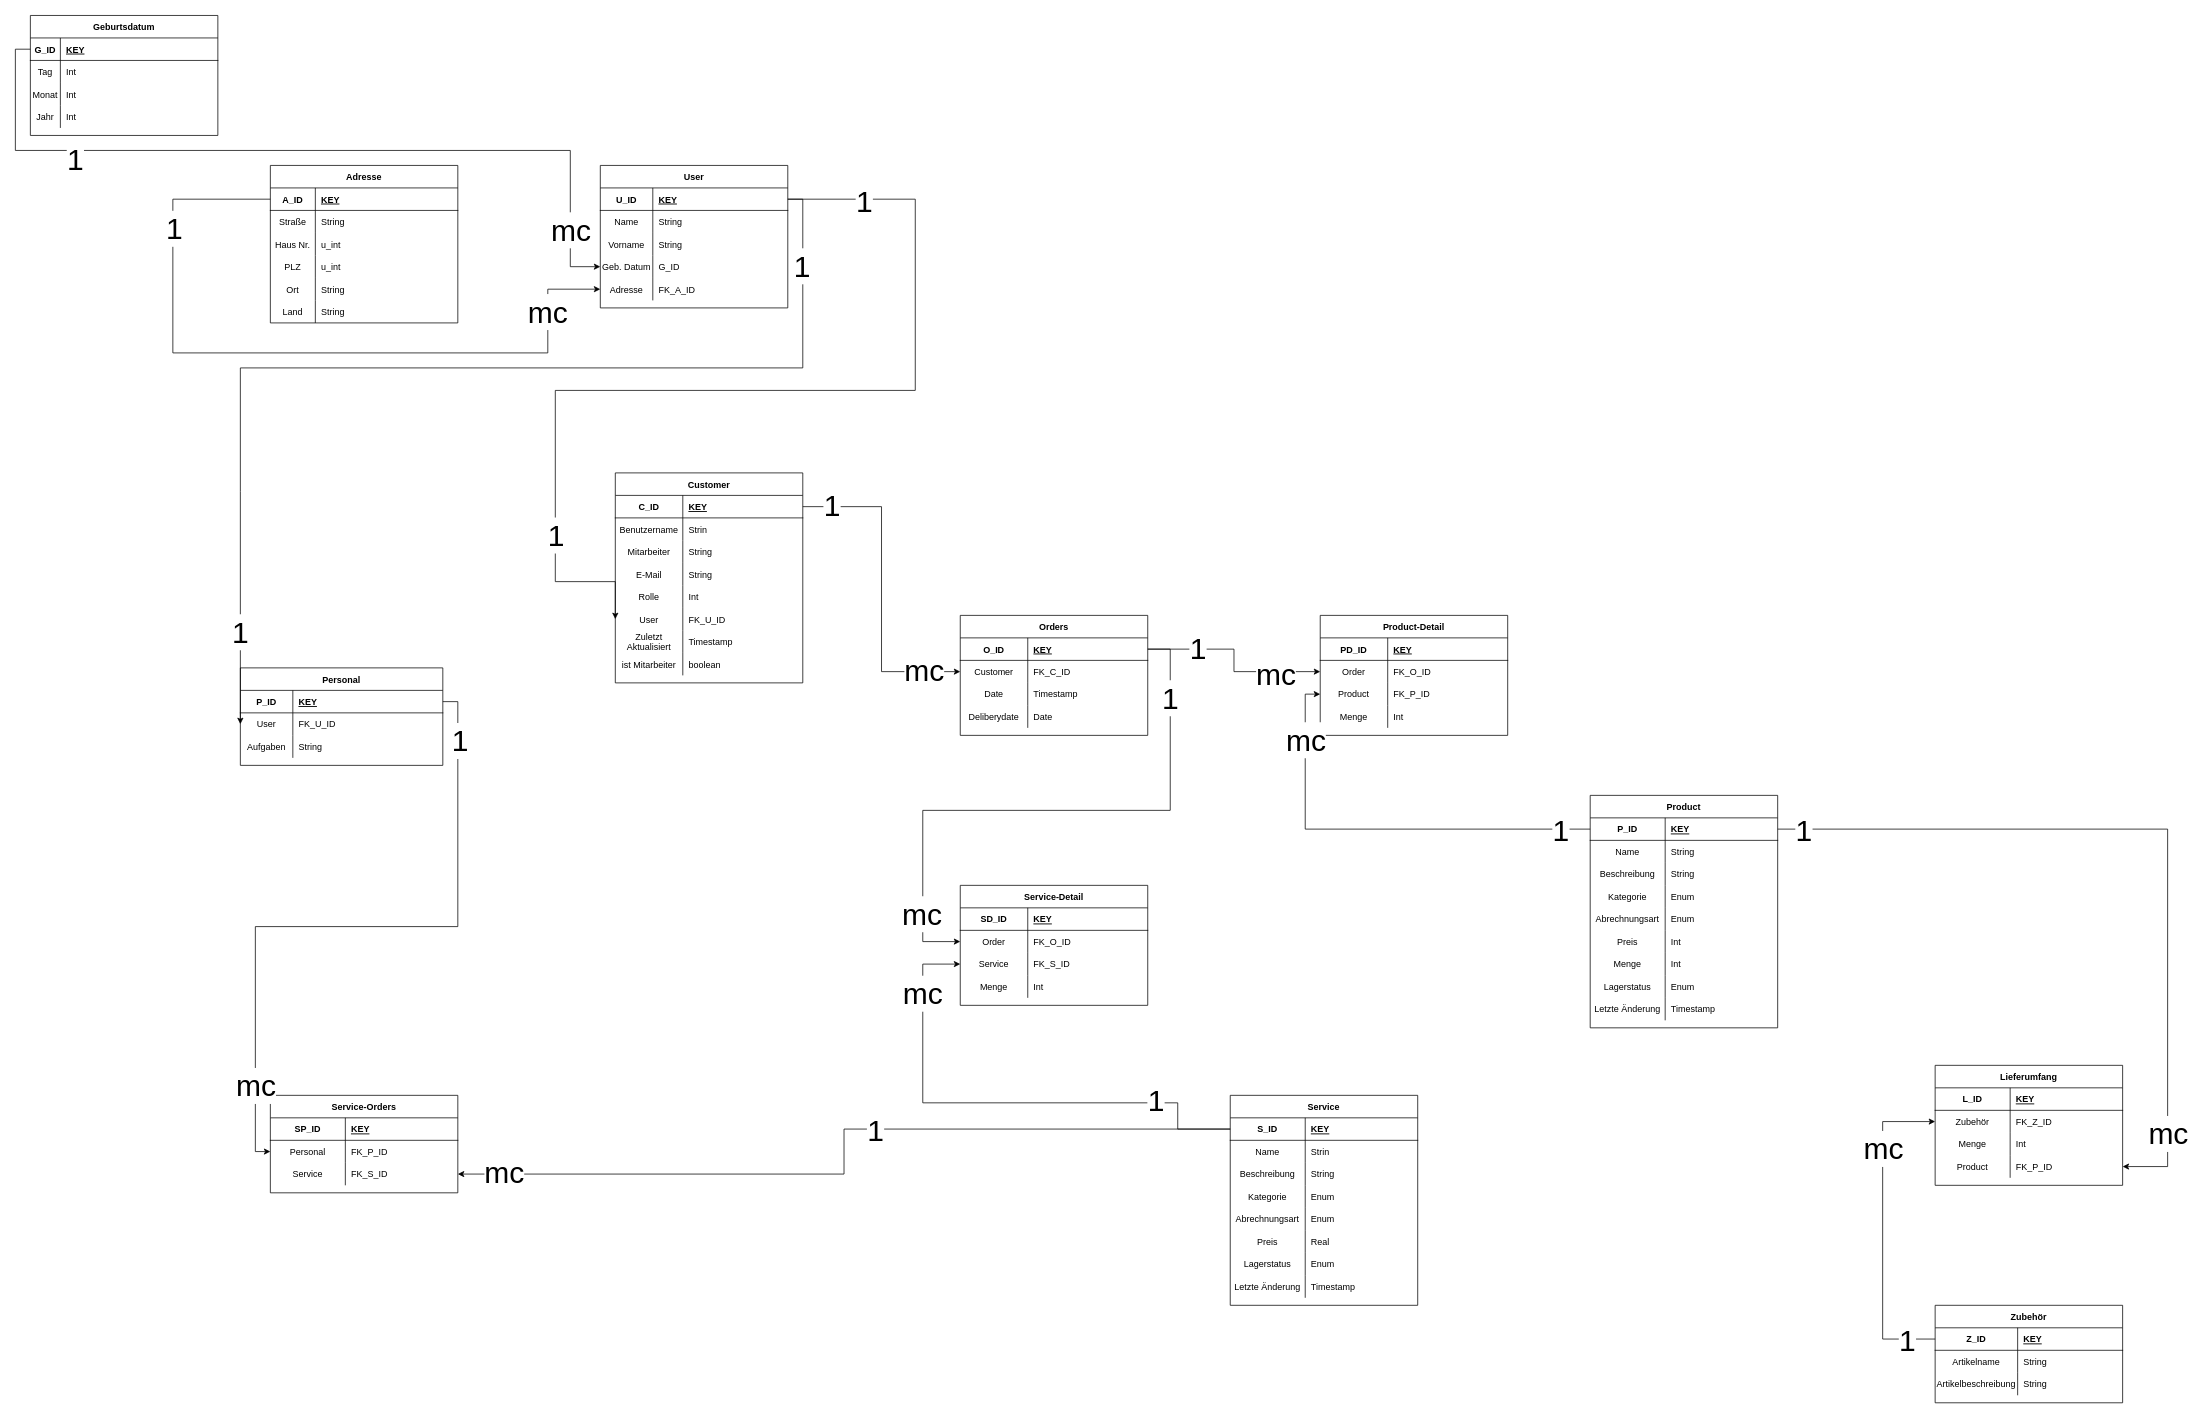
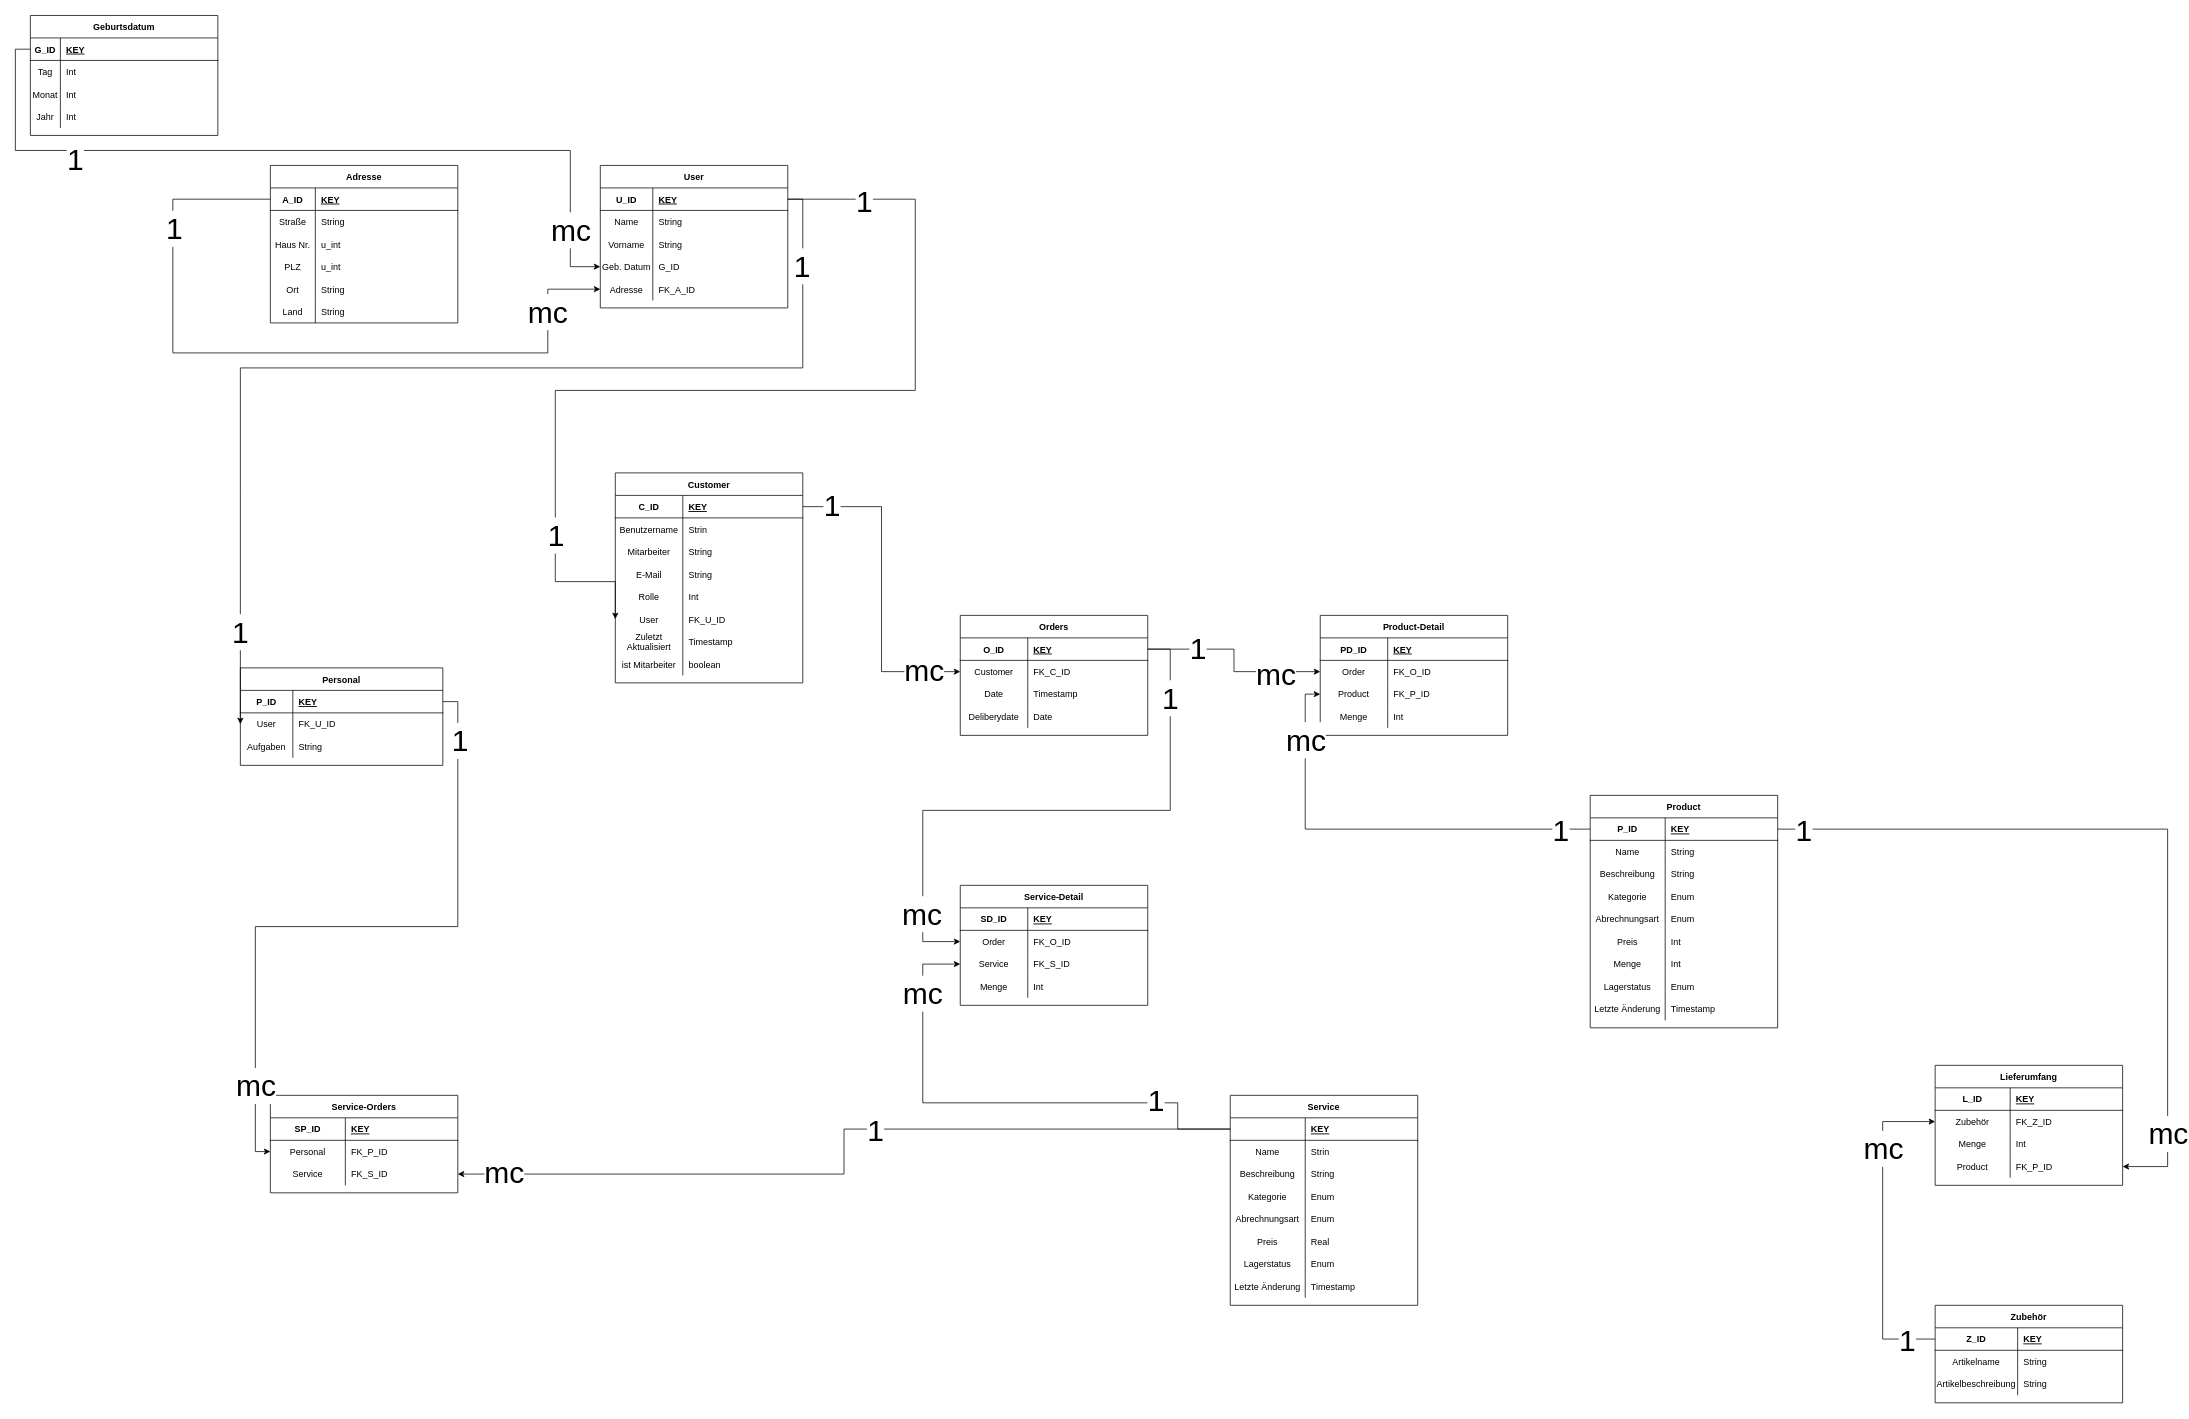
node "S_ID": removed
